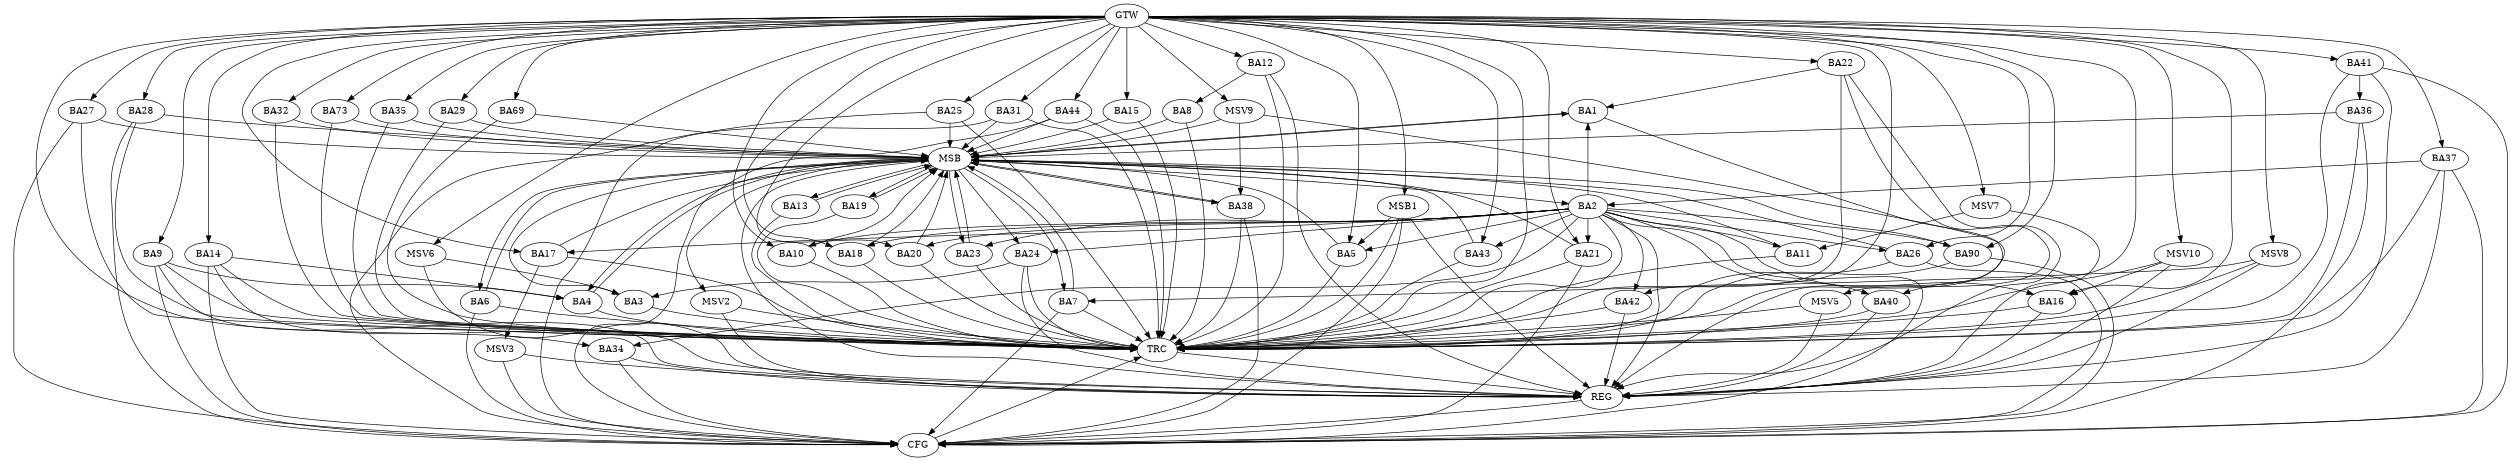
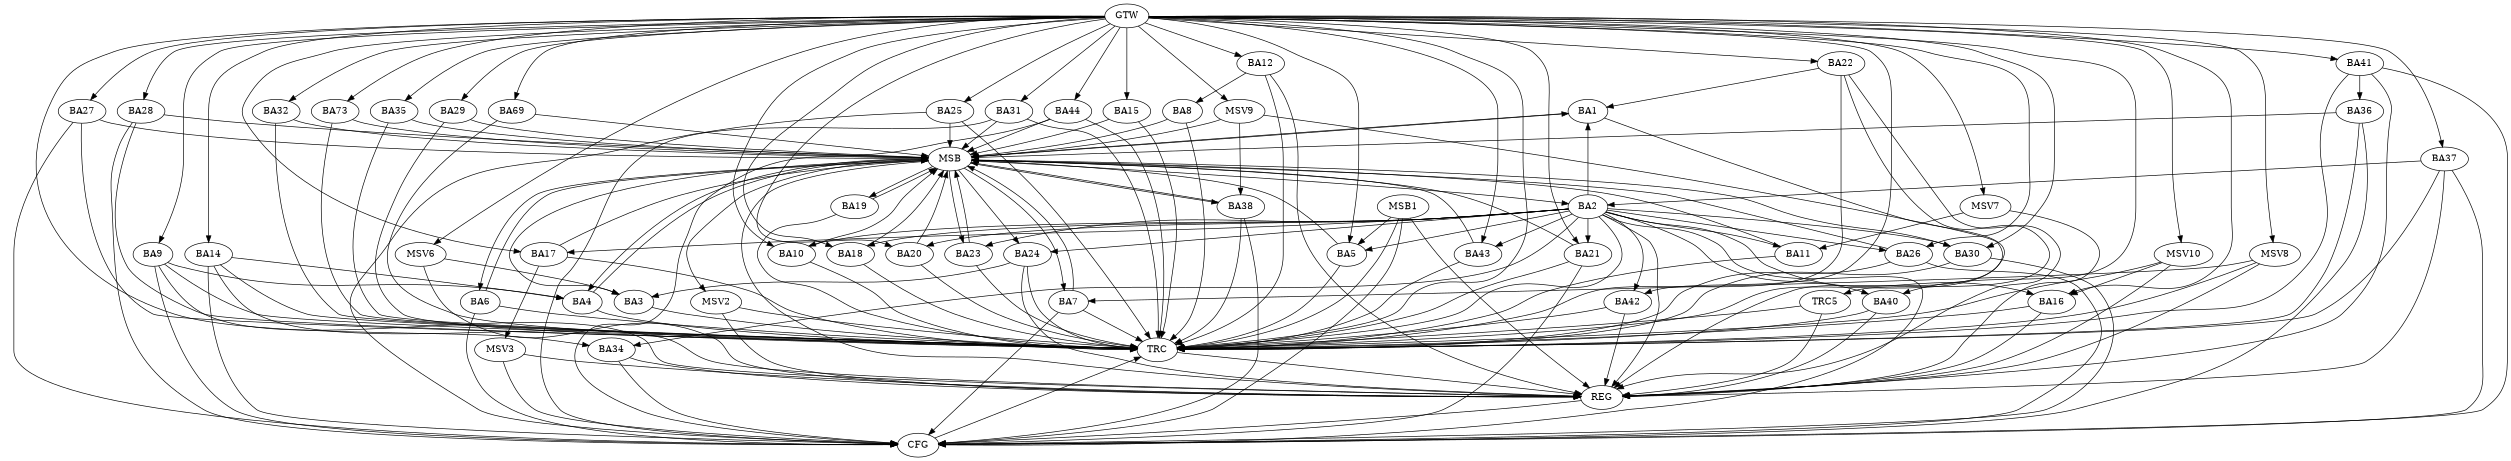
edge "GTW" -> "MSB1": removed
node "BA13": removed
node "BA90": label "BA90" -> "BA30"
node "MSV5": label "MSV5" -> "TRC5"
